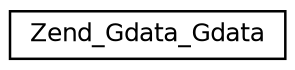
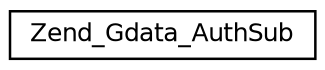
node "Zend_Gdata_Gdata": label "Zend_Gdata_Gdata" -> "Zend_Gdata_AuthSub"
